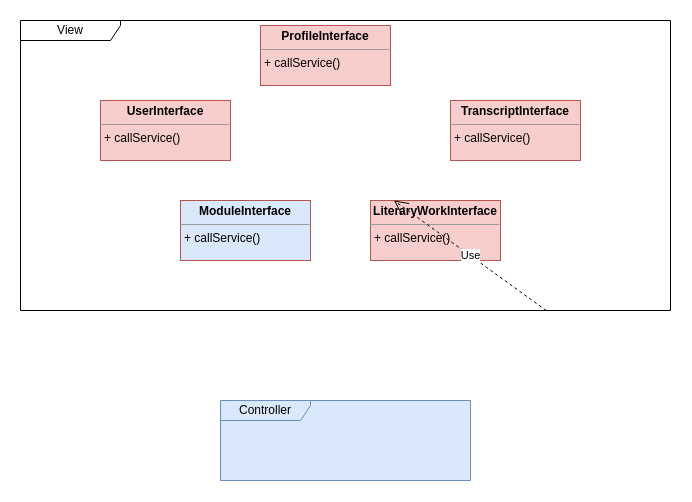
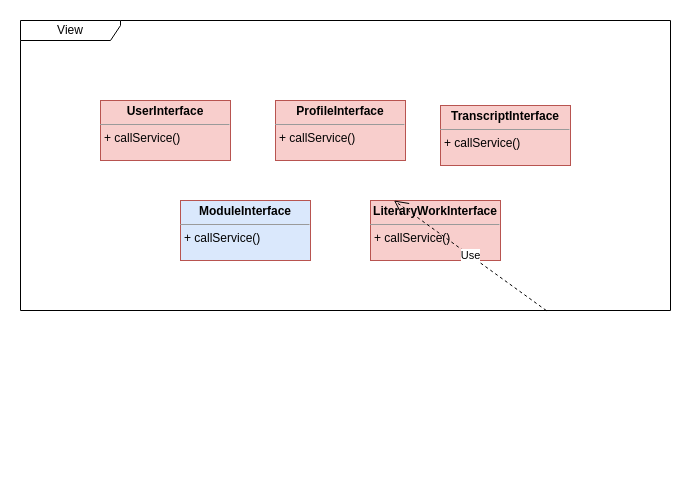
node "ProfileInterface + callService()": moved (326, 56) -> (341, 131)
node "TranscriptInterface + callService()": moved (516, 131) -> (506, 136)
node "Controller": removed
